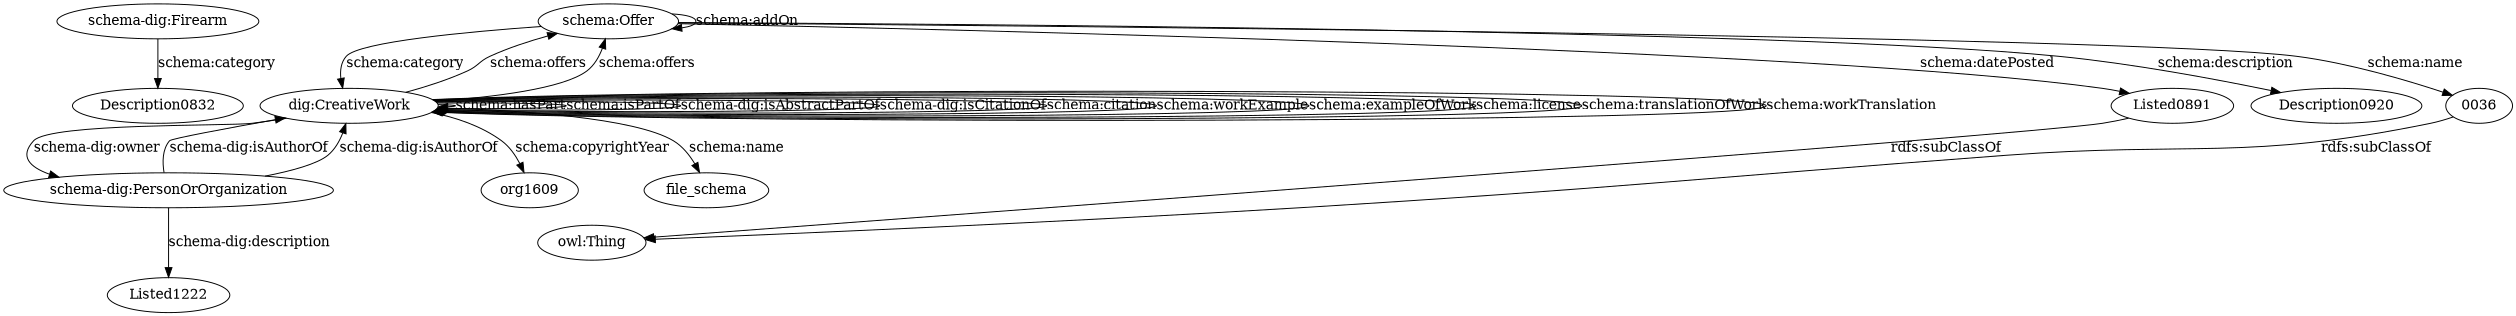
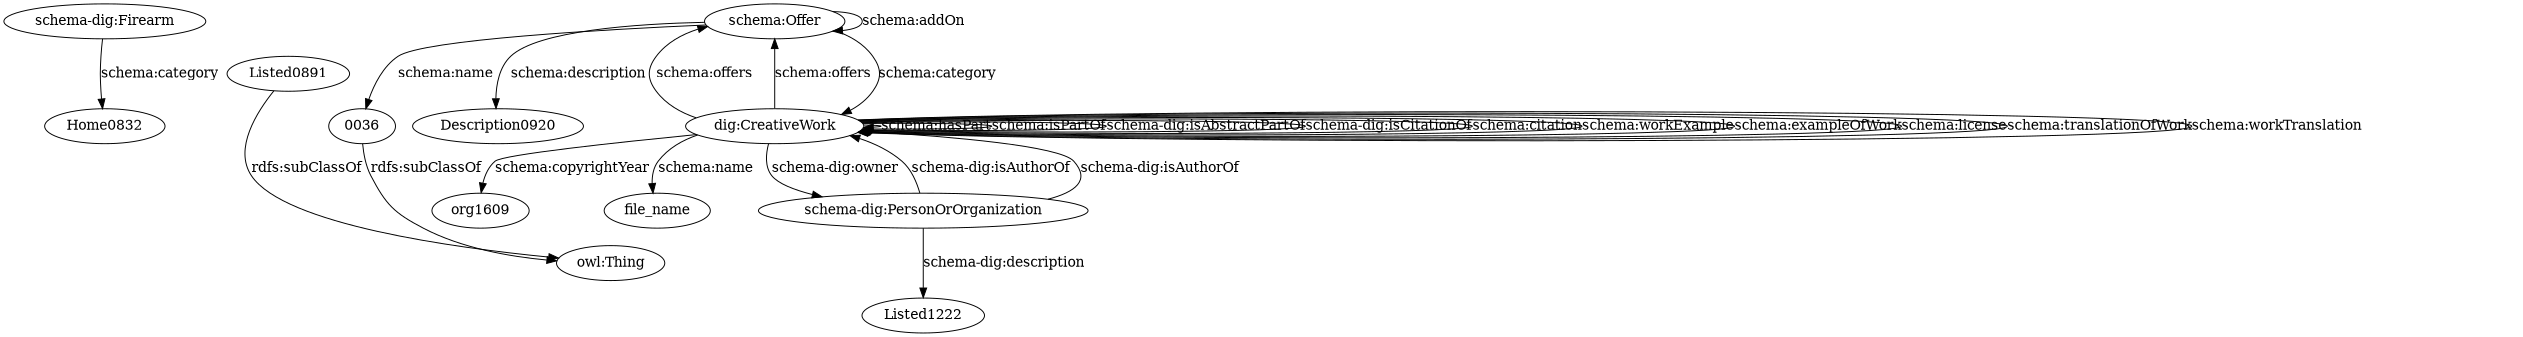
edge "schema:Offer" -> "Listed0891": removed, label "schema:datePosted"
node "Description0832": label "Description0832" -> "Home0832"
node "file_schema": label "file_schema" -> "file_name"
